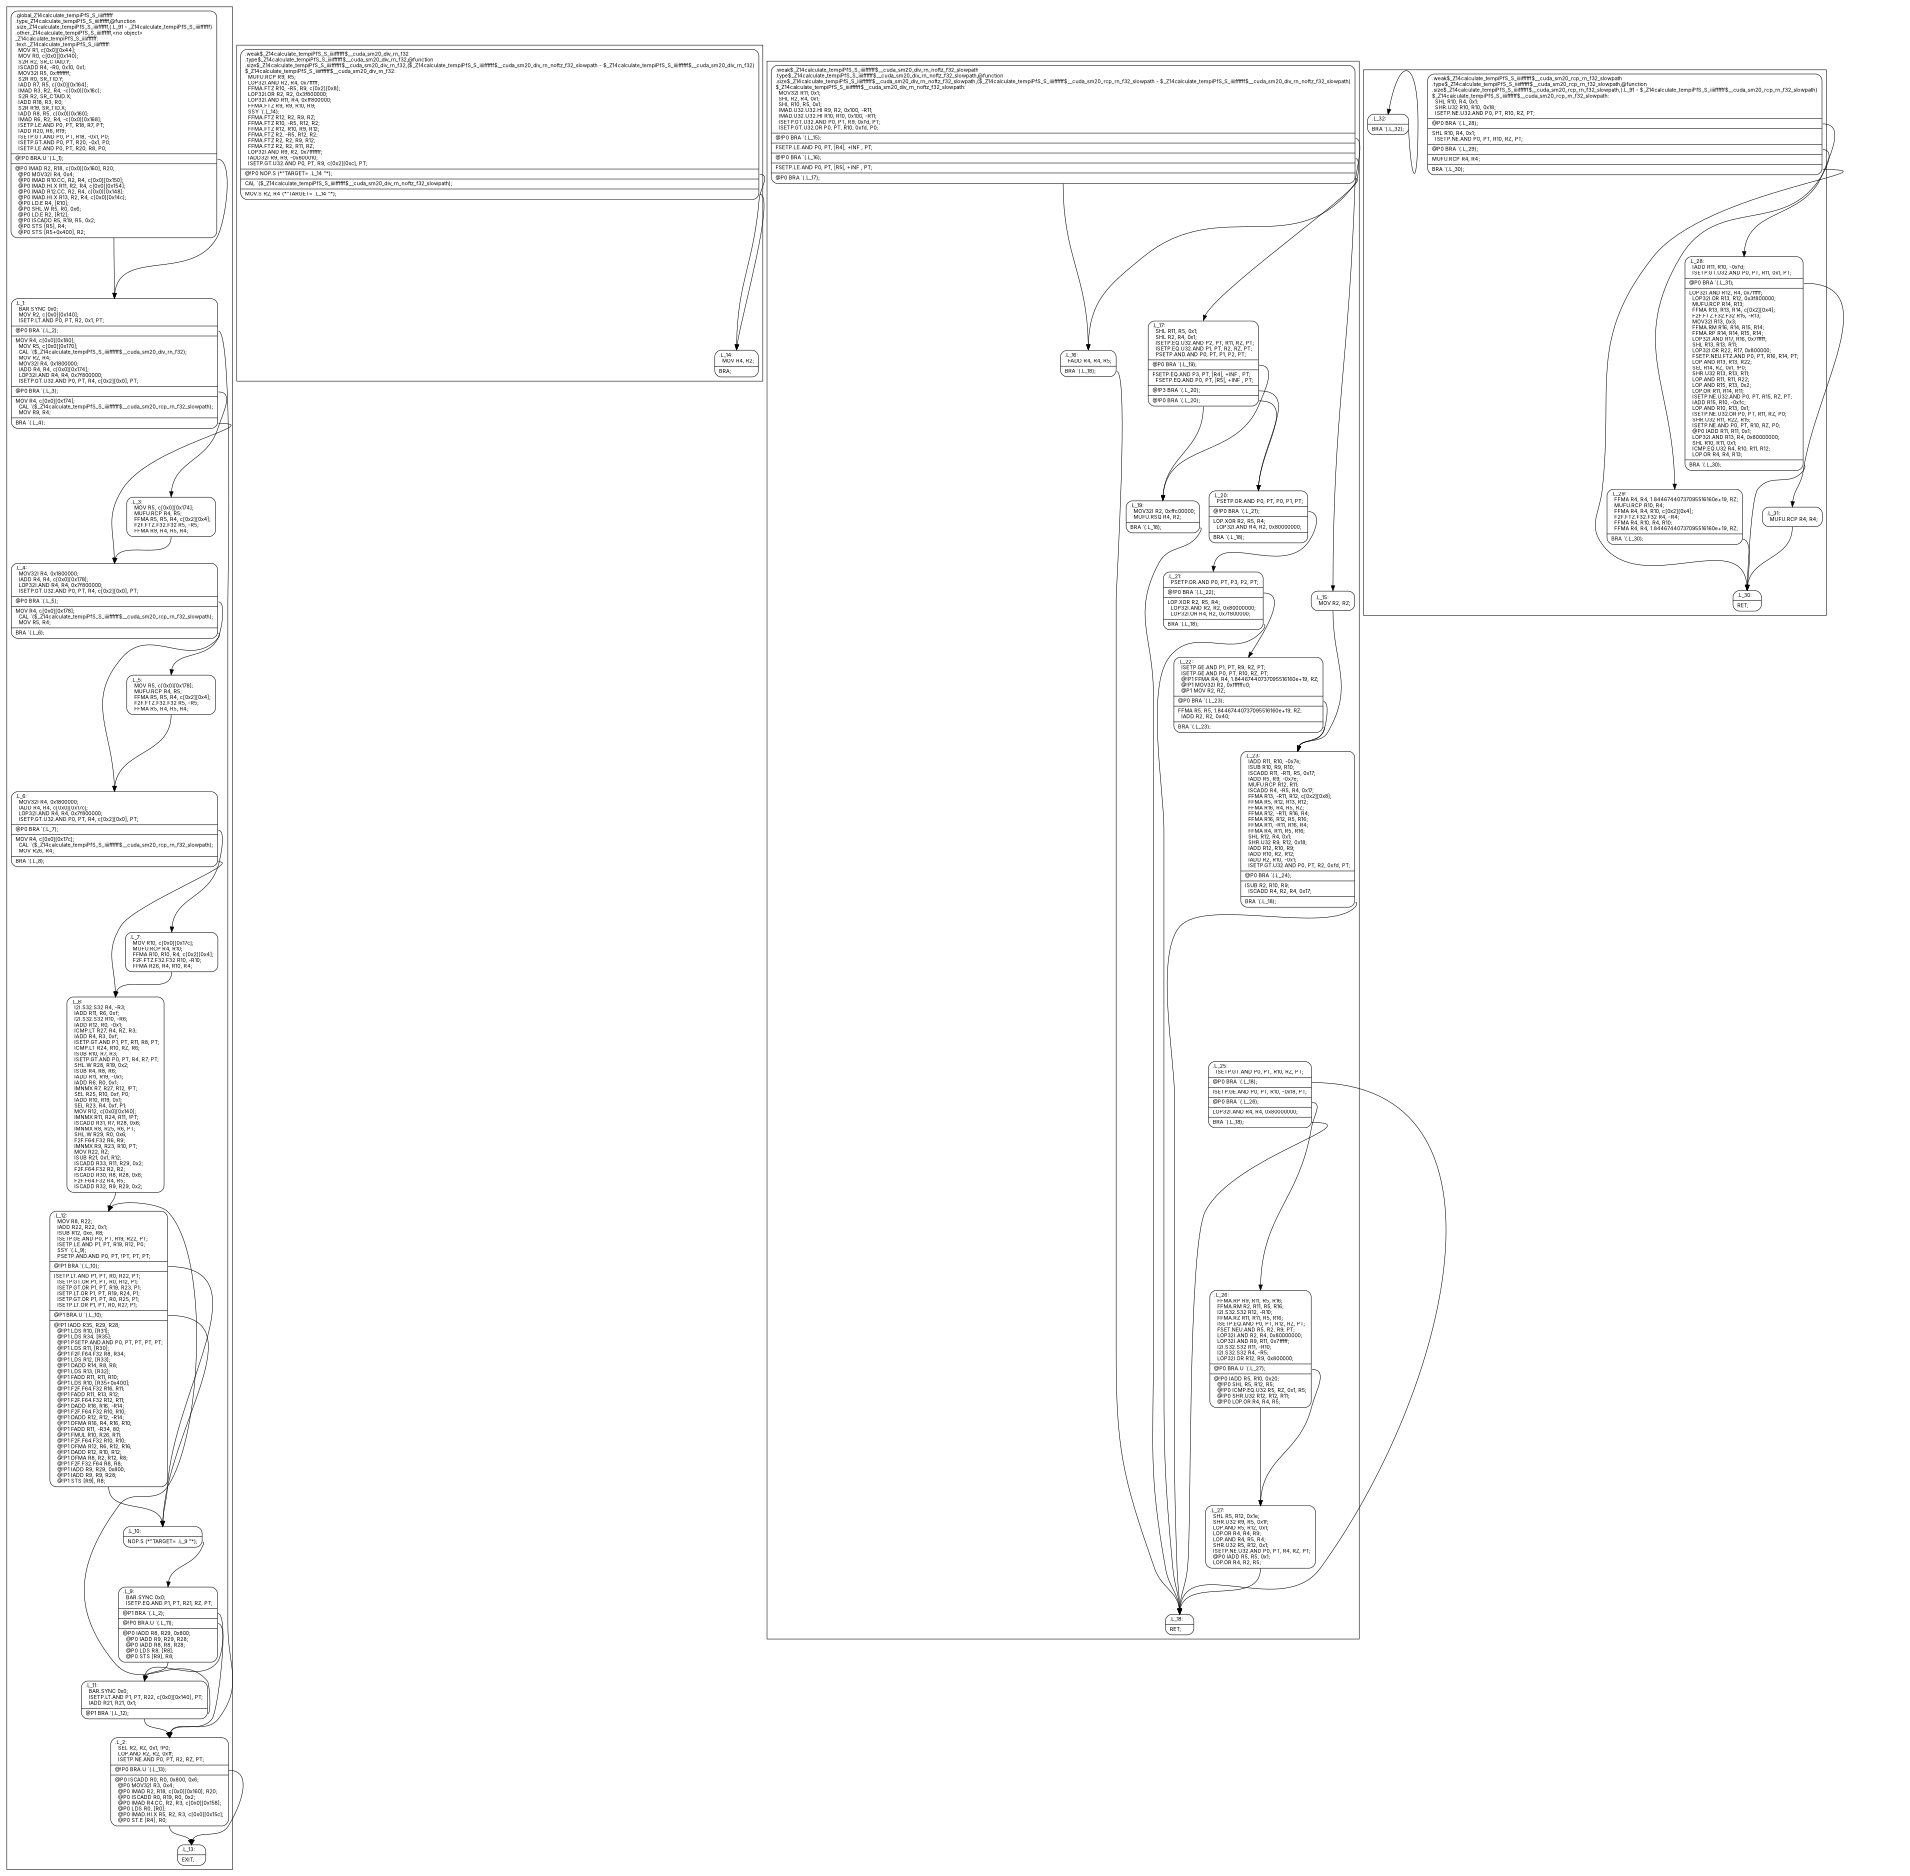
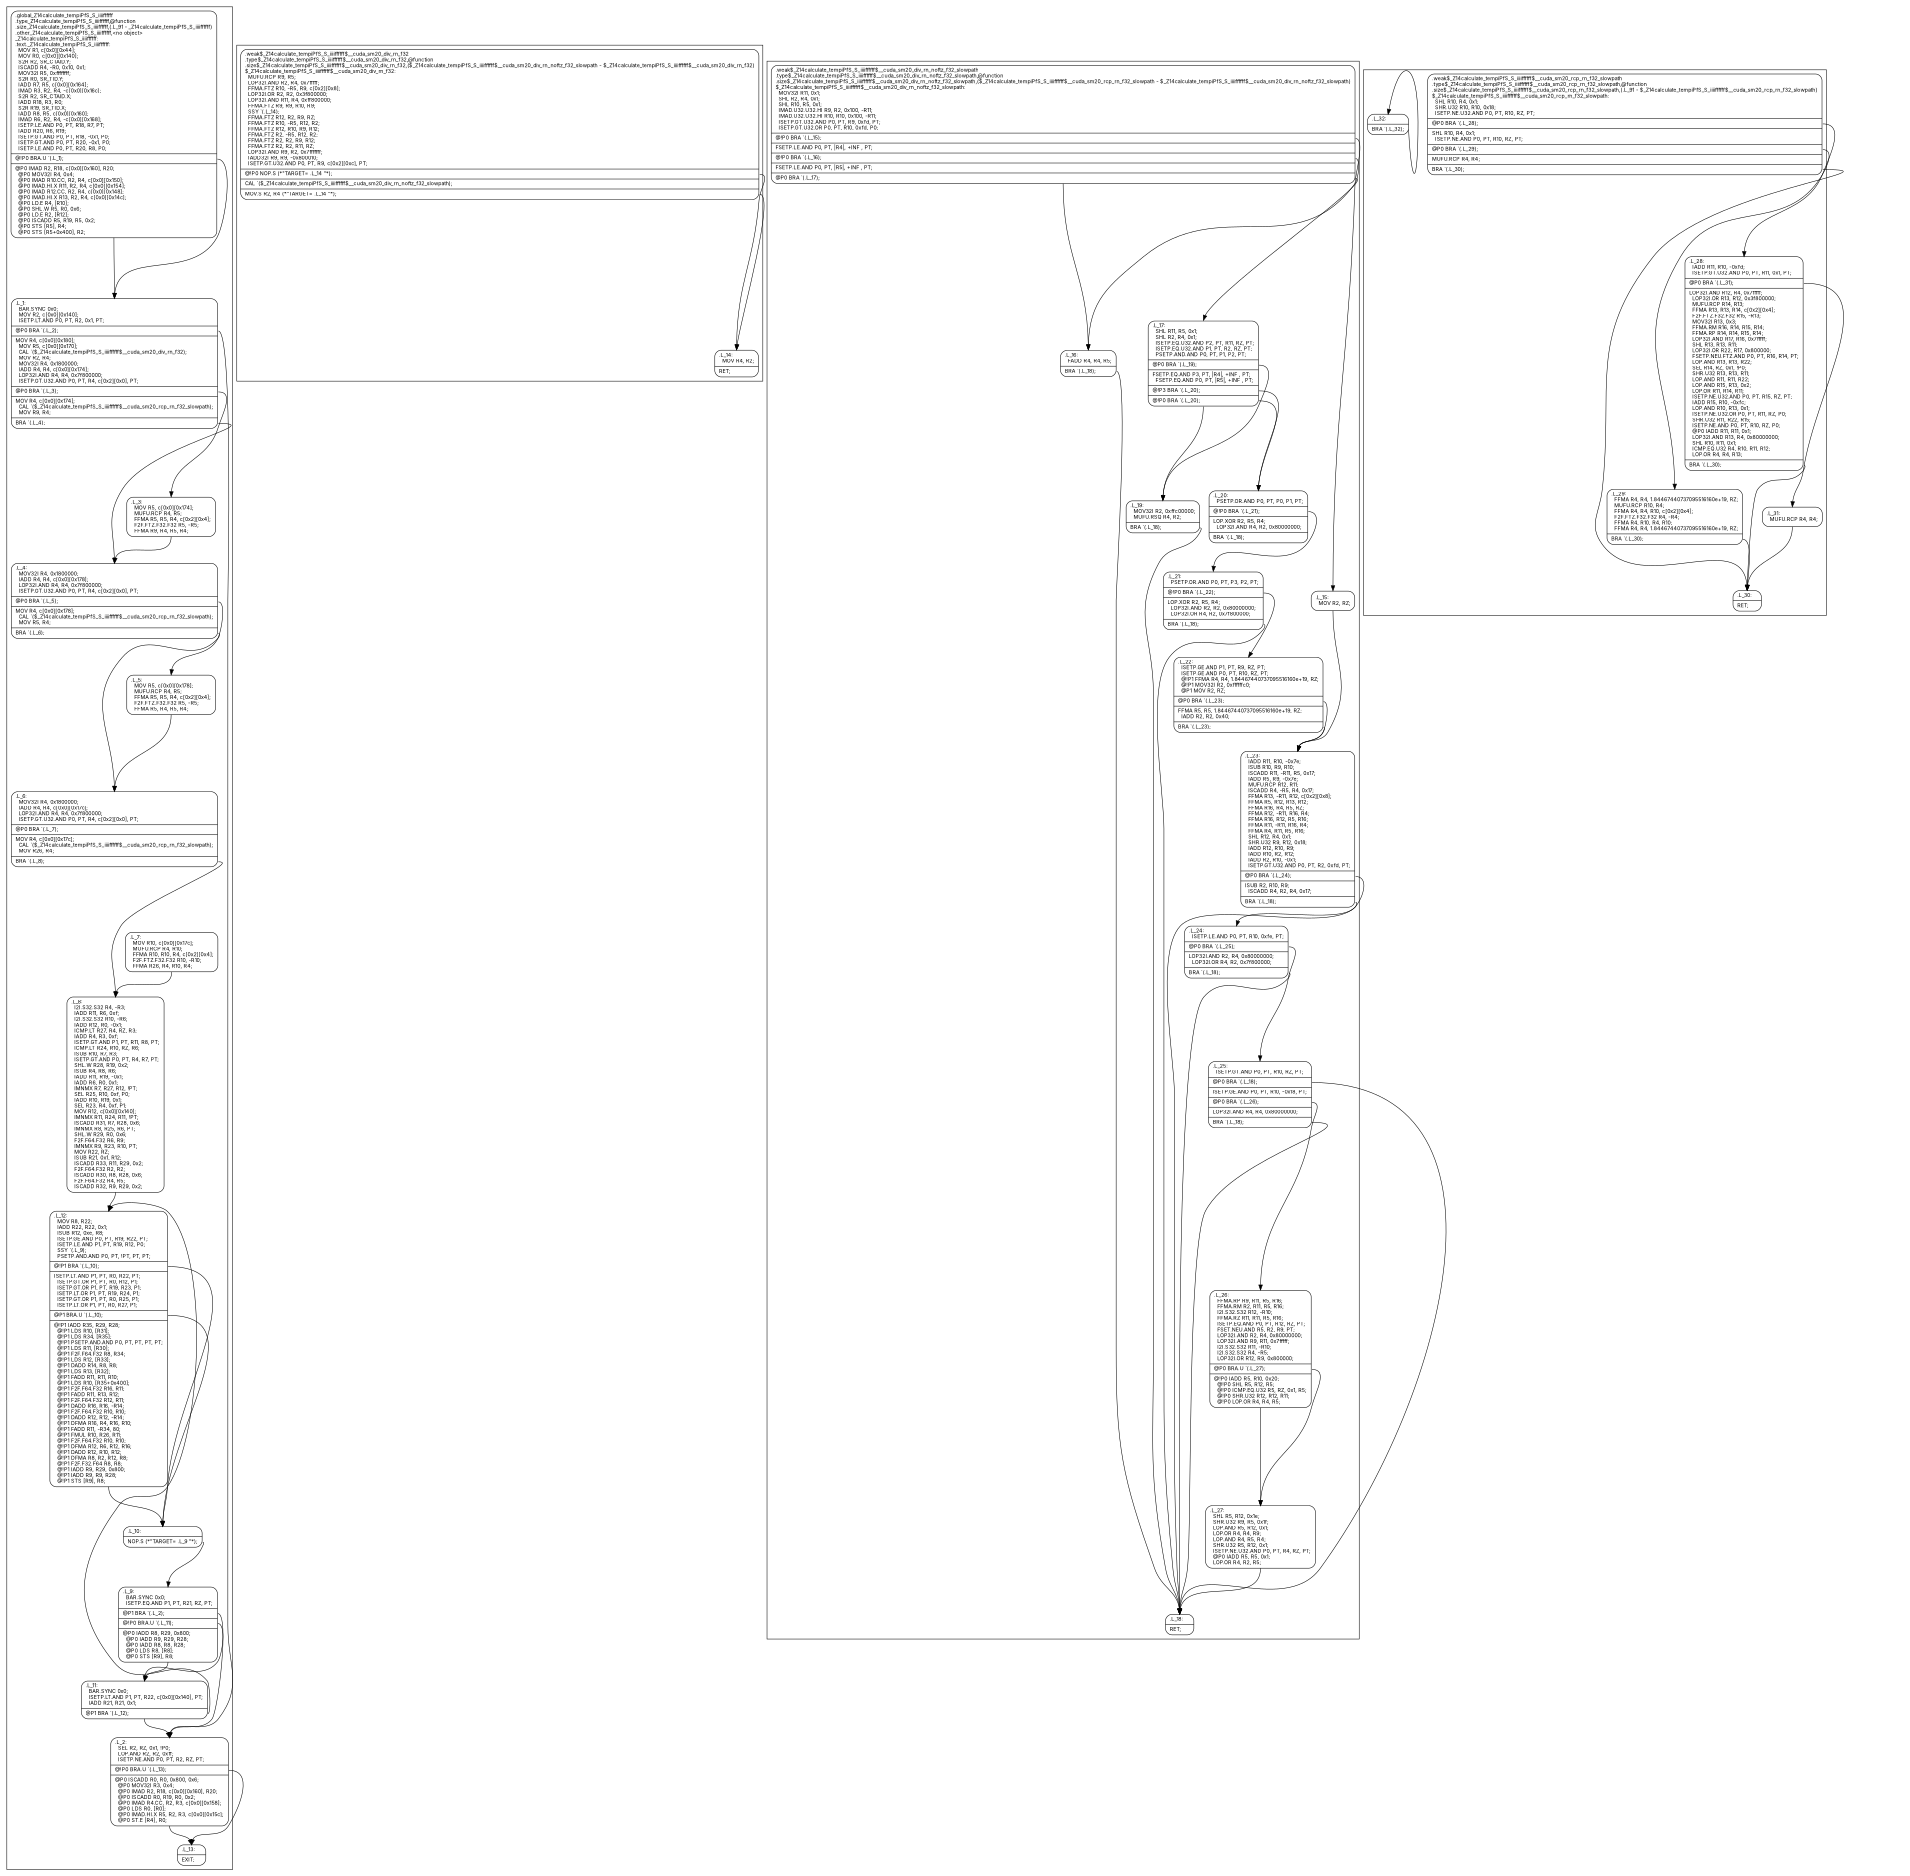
node ".L_14:": text "BRA;" -> "RET;"
edge ".L_6:" -> ".L_7:": removed
node ".L_24:": added
